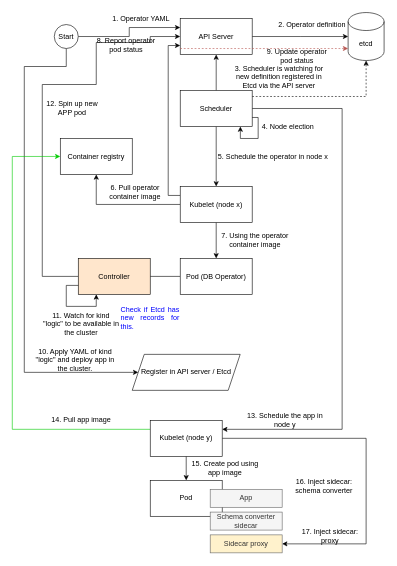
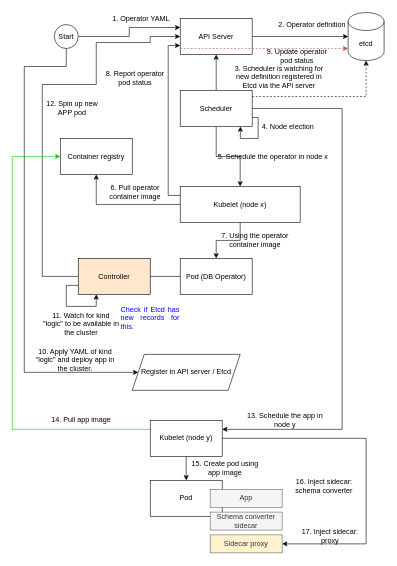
node "8. Report operator pod status": moved (126, 45) -> (135, 78)
node "Kubelet (node x)": size 72x36 -> 120x36
